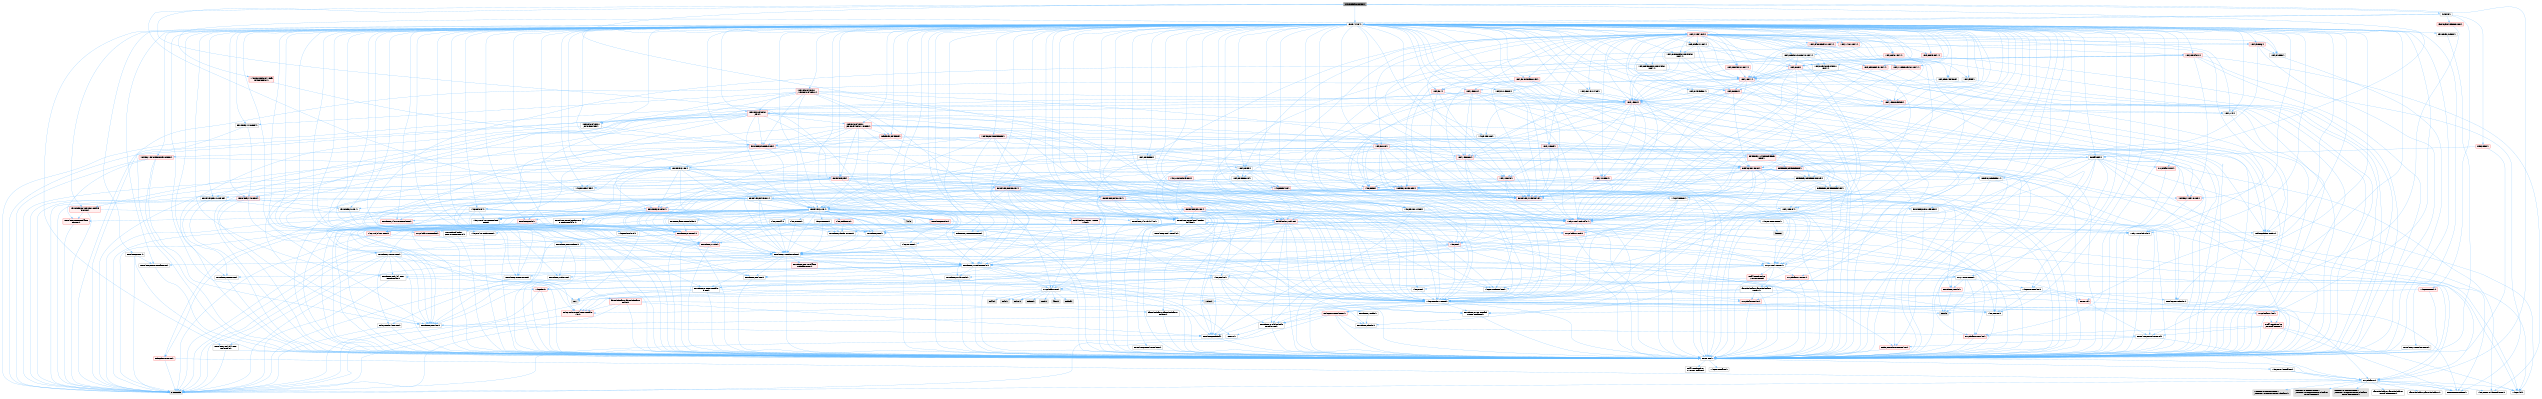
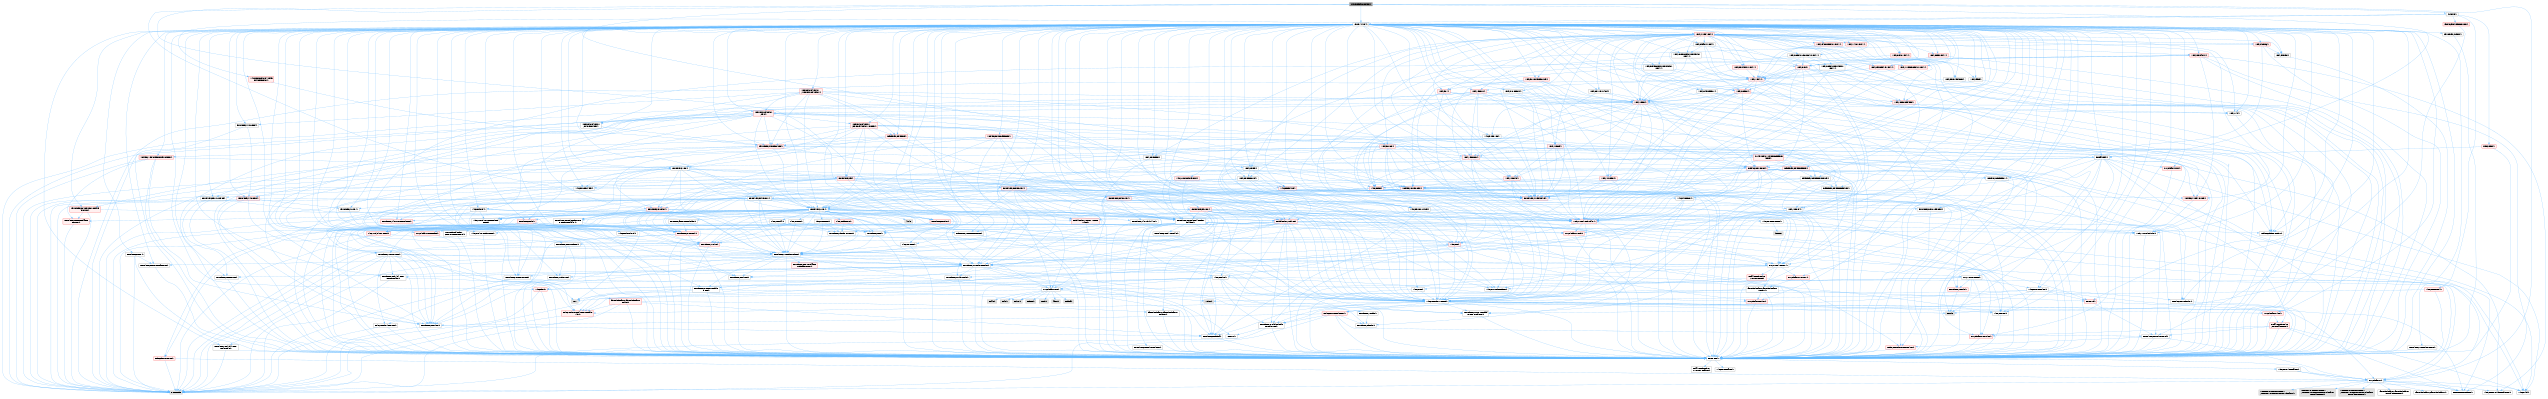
node "Delegates/MulticastDelegate Base.h": label "Delegates/MulticastDelegate Base.h" -> "IsArithmetic/MulticastDelegate Base.h"
